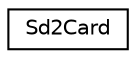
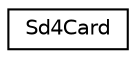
node "Sd2Card": label "Sd2Card" -> "Sd4Card"
